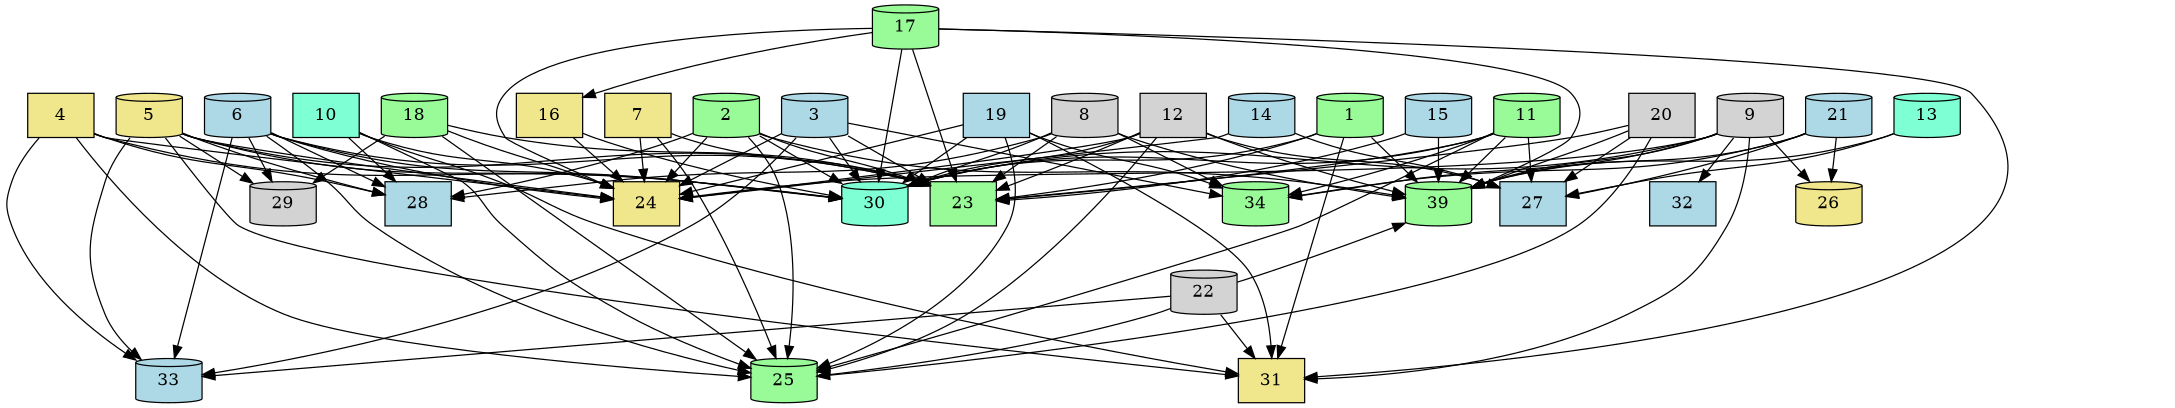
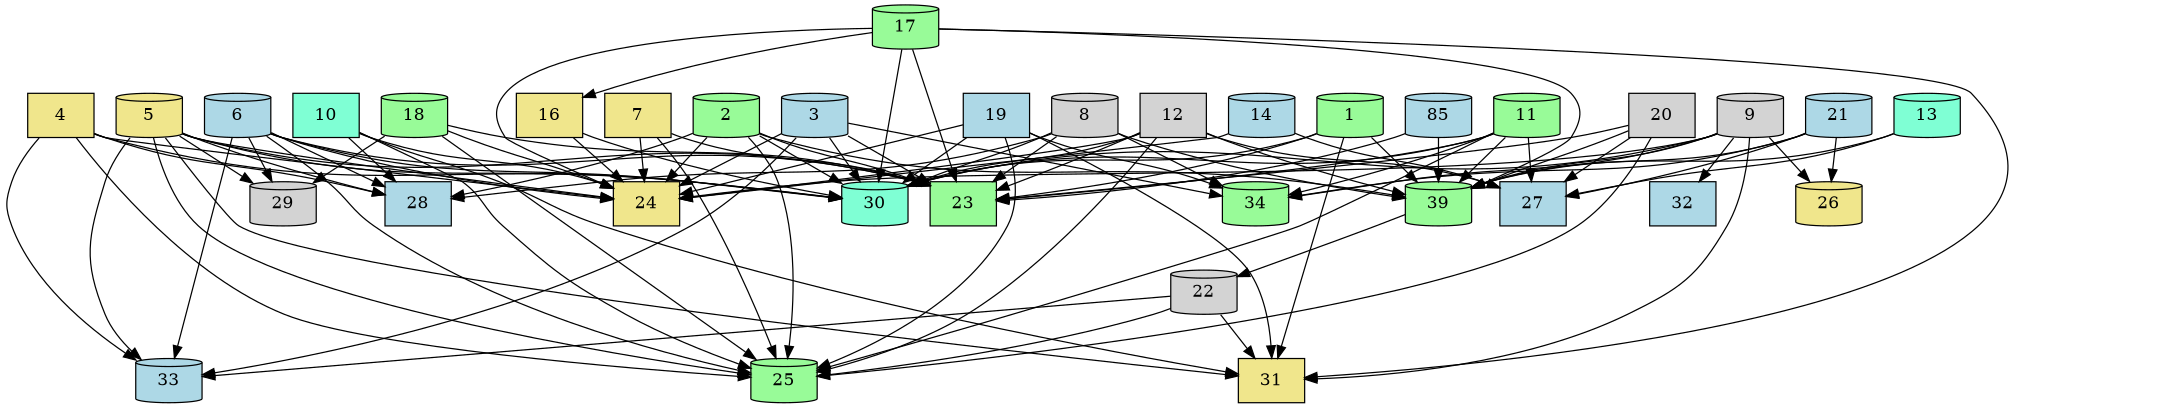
node "15": label "15" -> "85"
edge "22" -> "39": reversed
edge "5" -> "25": added
